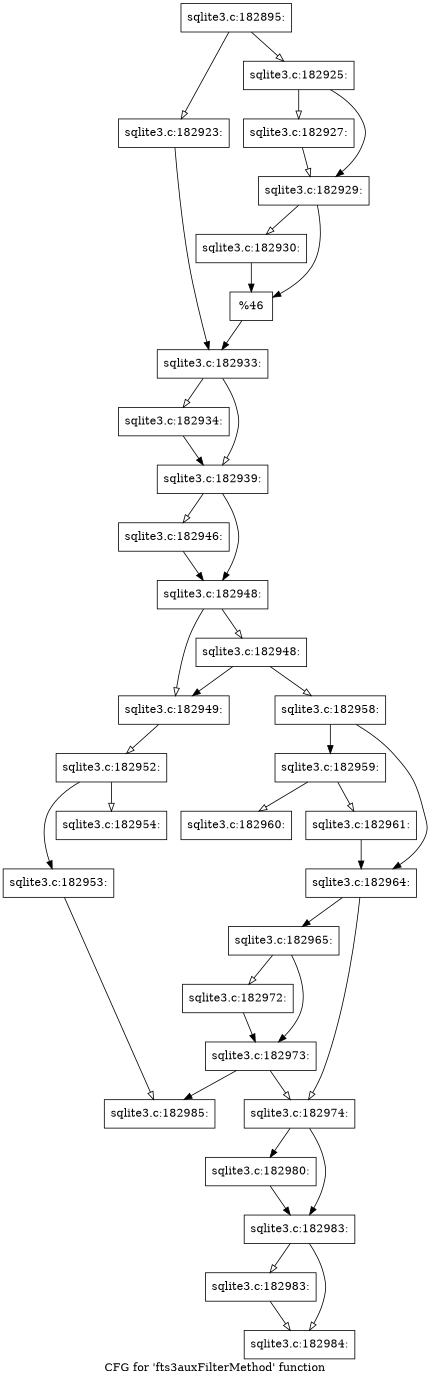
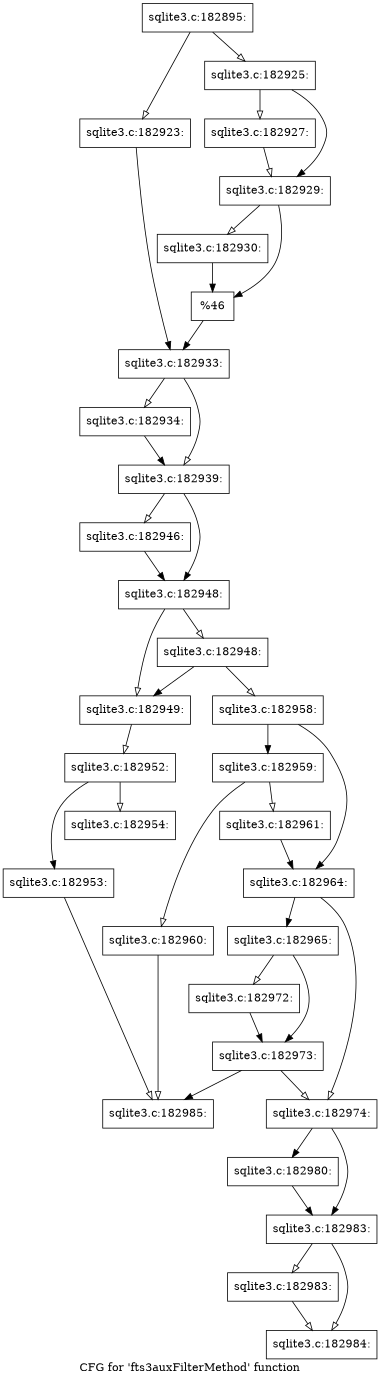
edge "sqlite3.c:182960:" -> "sqlite3.c:182985:": added
